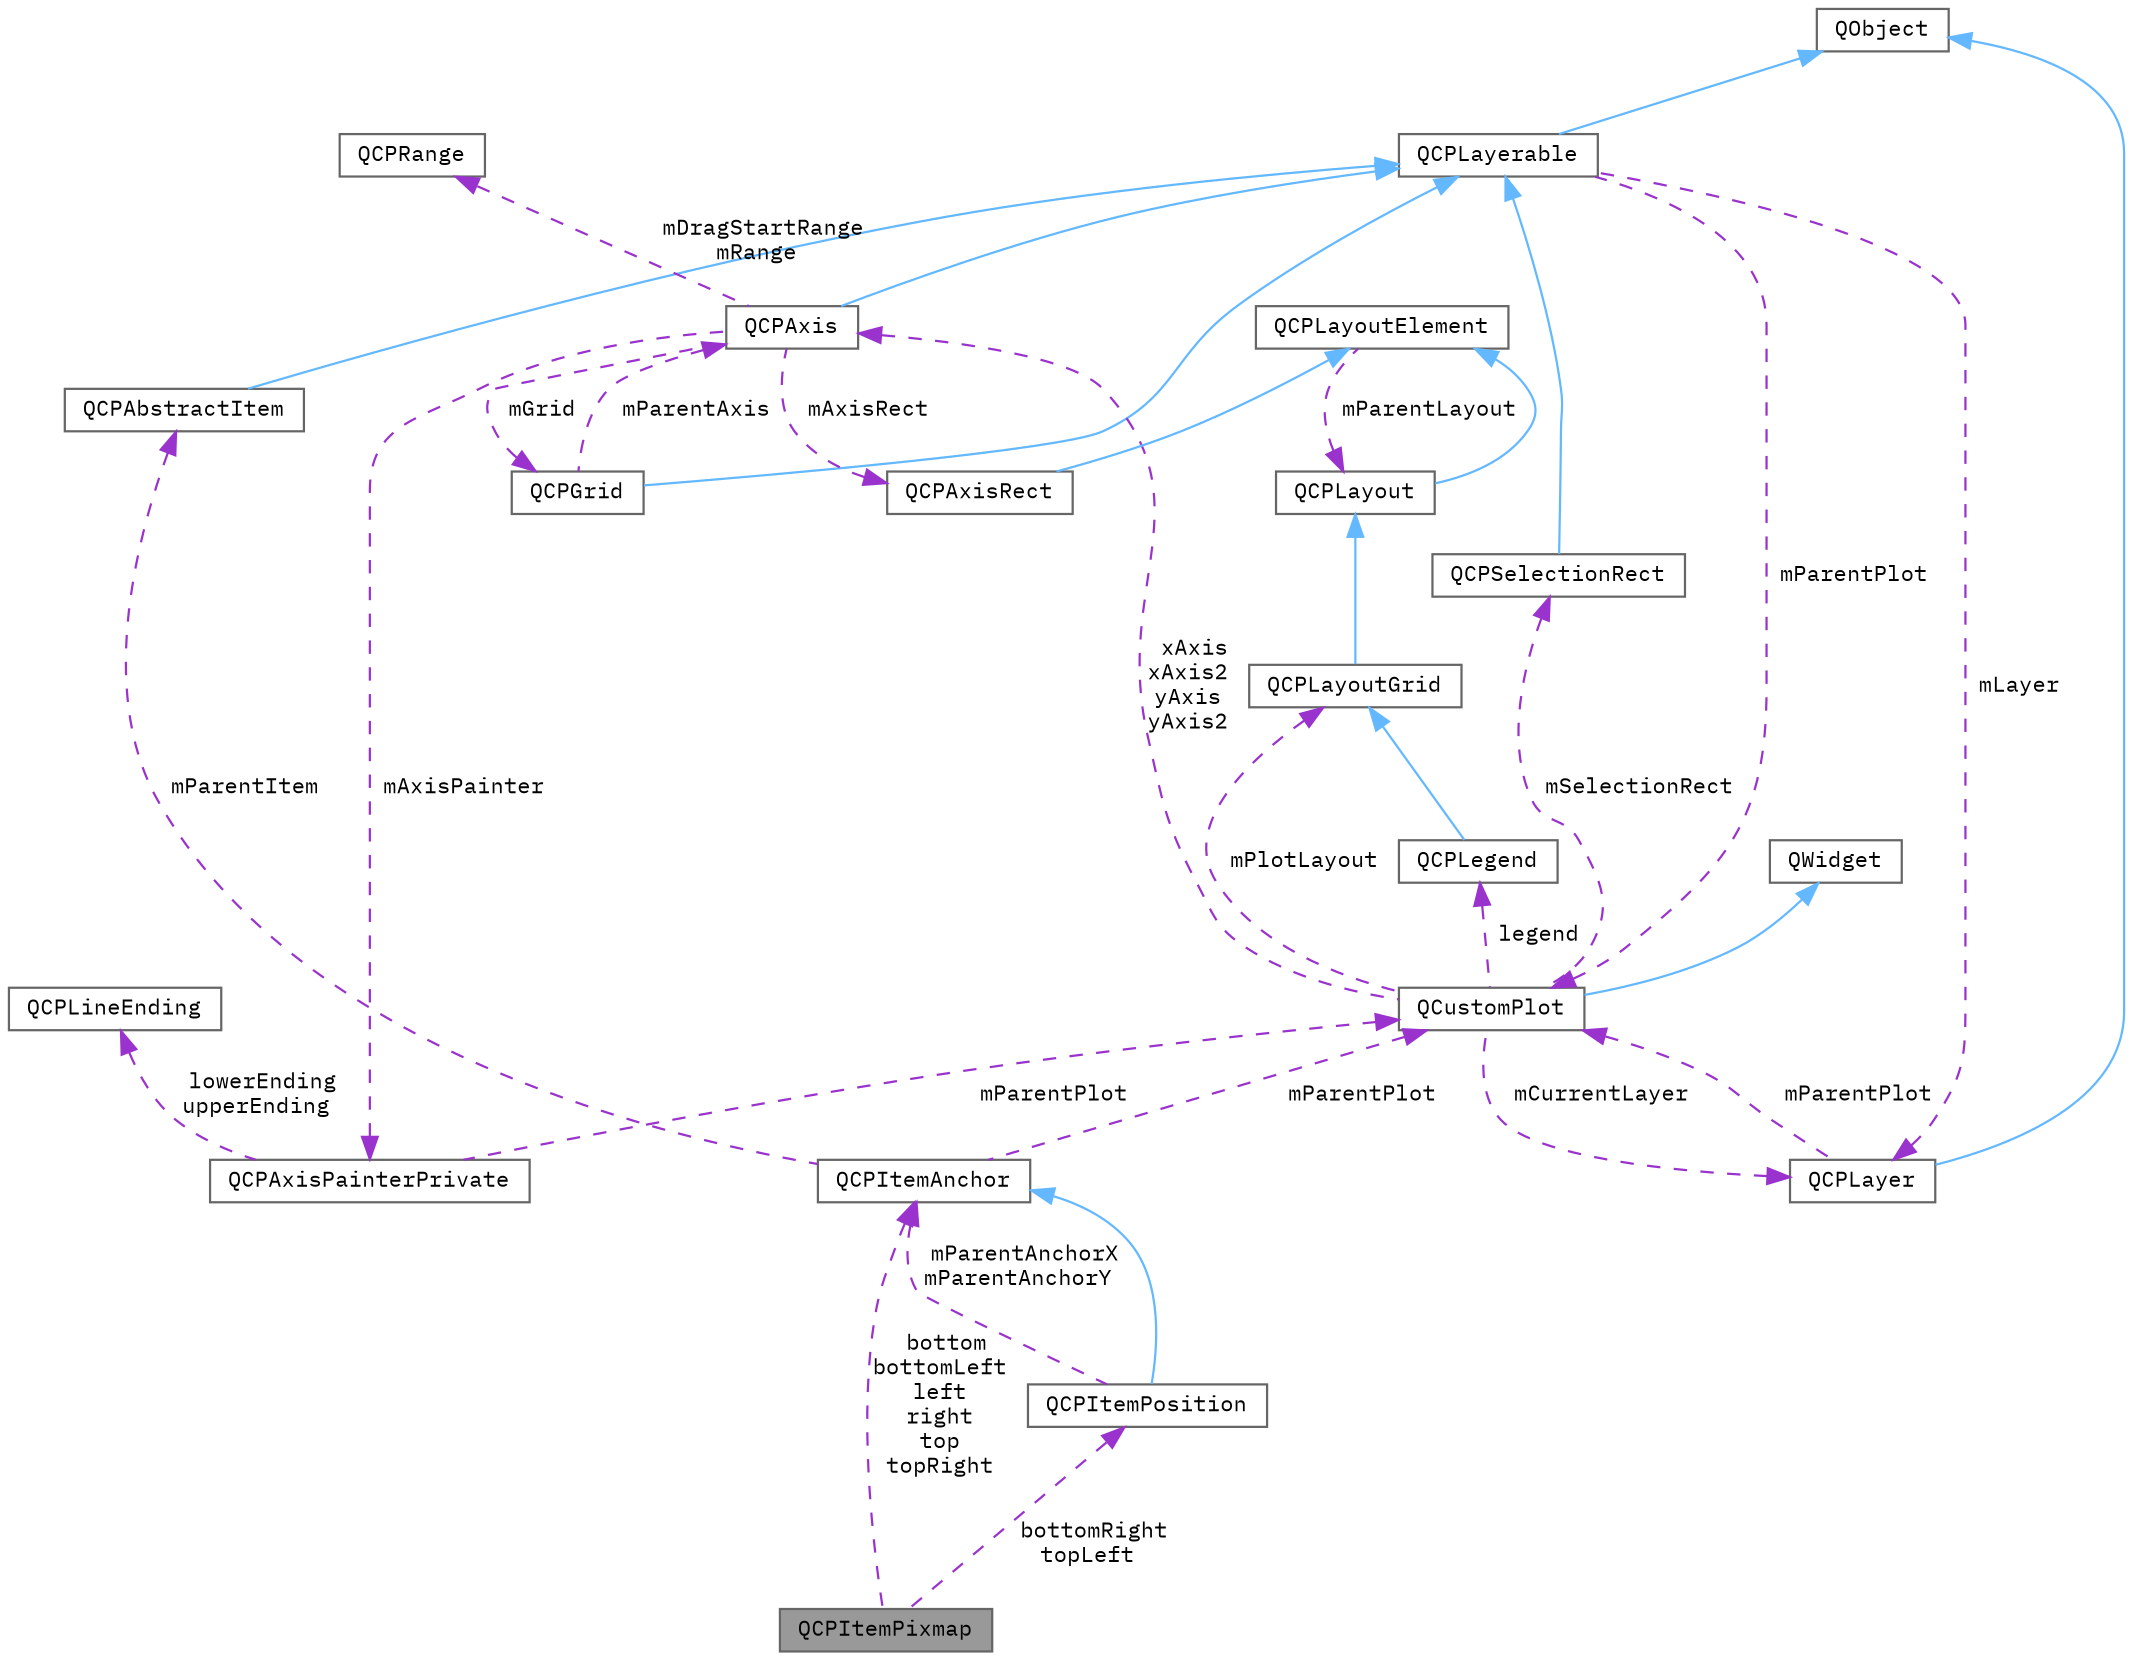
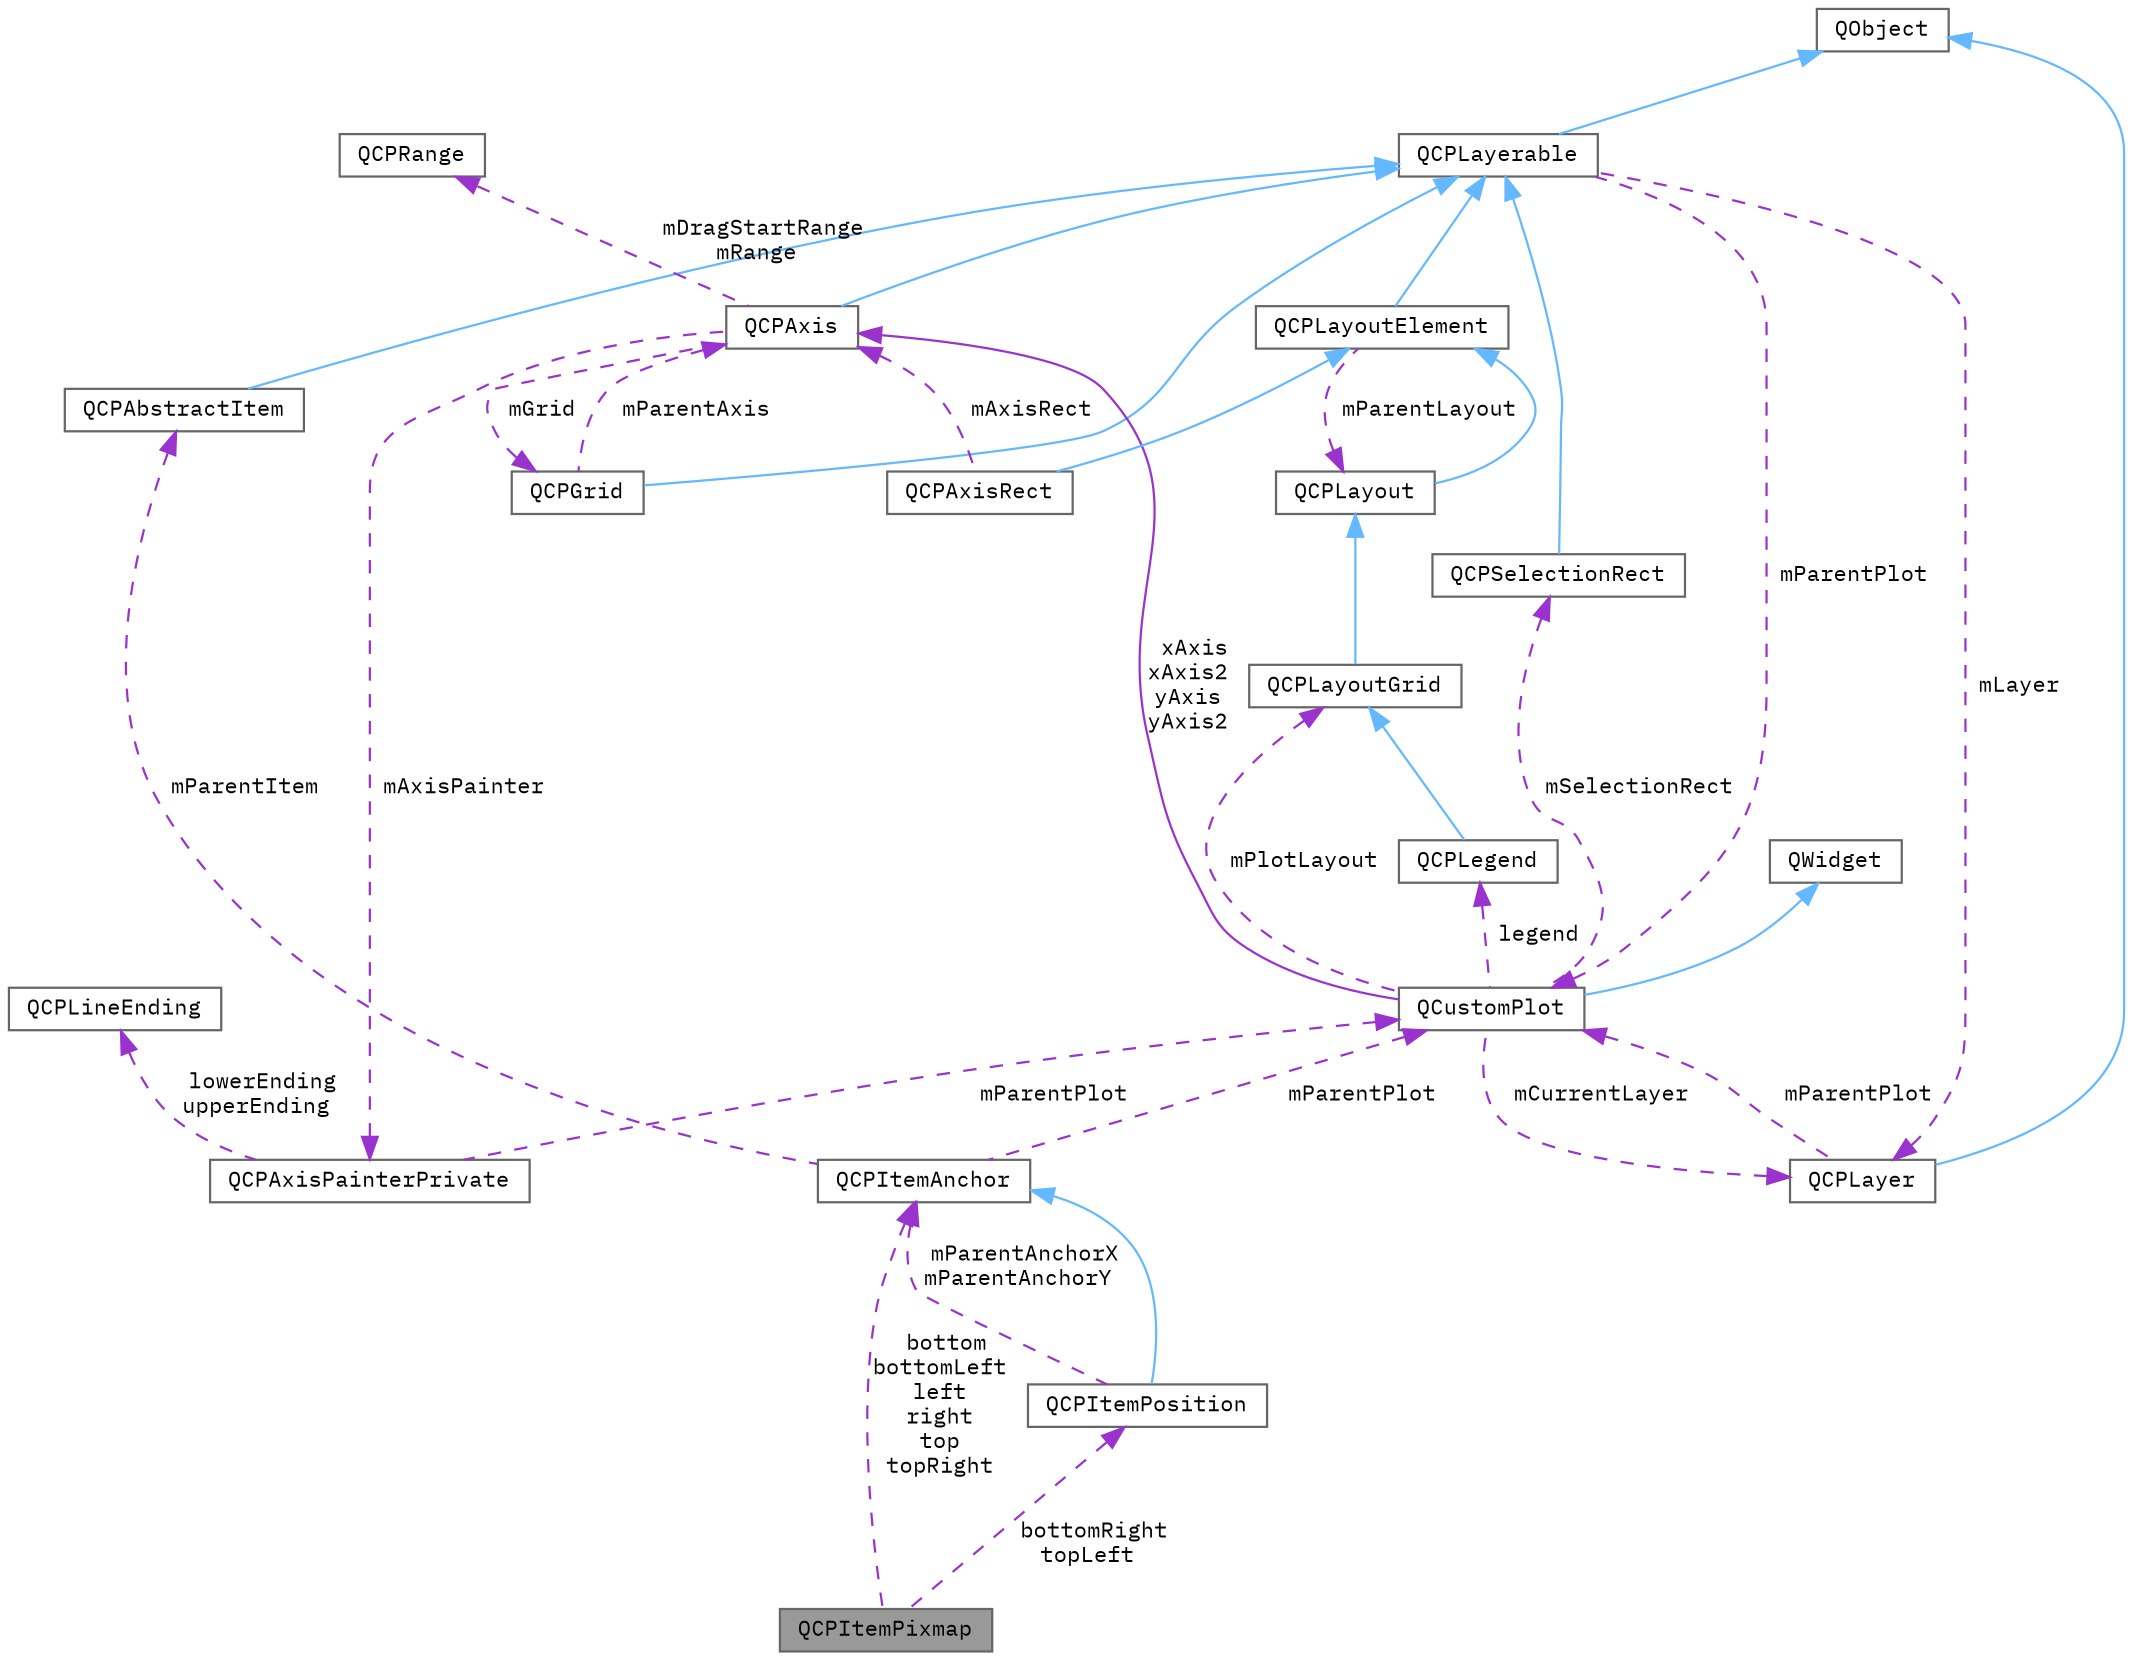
edge "QCPLayoutElement" -> "QCPLayerable": added
edge "QCPAxis" -> "QCPAxisRect": reversed
edge "QCustomPlot" -> "QCPAxis": style dashed -> solid
